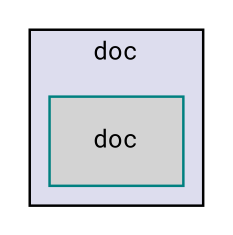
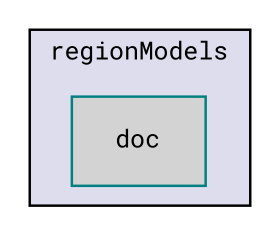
cluster "doc": label "doc" -> "regionModels"
